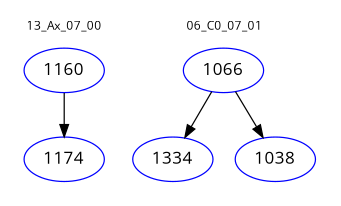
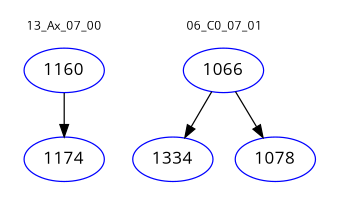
node "1038": label "1038" -> "1078"
